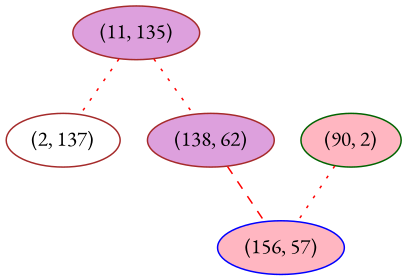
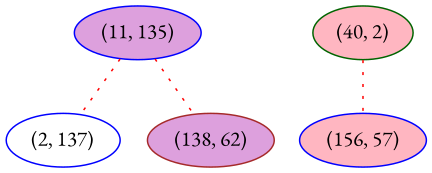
node "(11, 135)": color brown -> blue
node "(2, 137)": color brown -> blue
node "(90, 2)": label "(90, 2)" -> "(40, 2)"
edge "(138, 62)" -- "(156, 57)": removed
